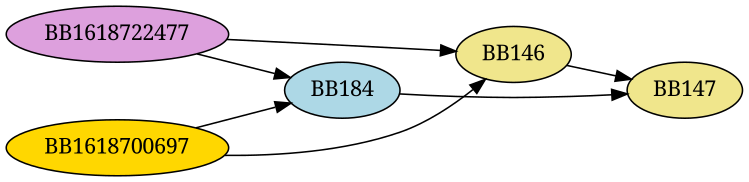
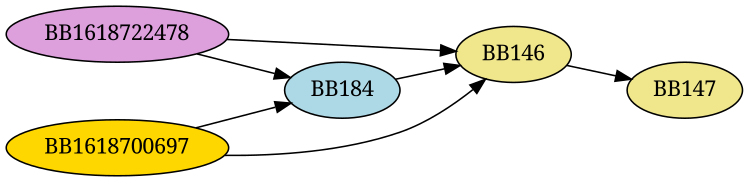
node "BB1618722477": label "BB1618722477" -> "BB1618722478"
edge "BB184" -> "BB147": now "BB184" -> "BB146"
